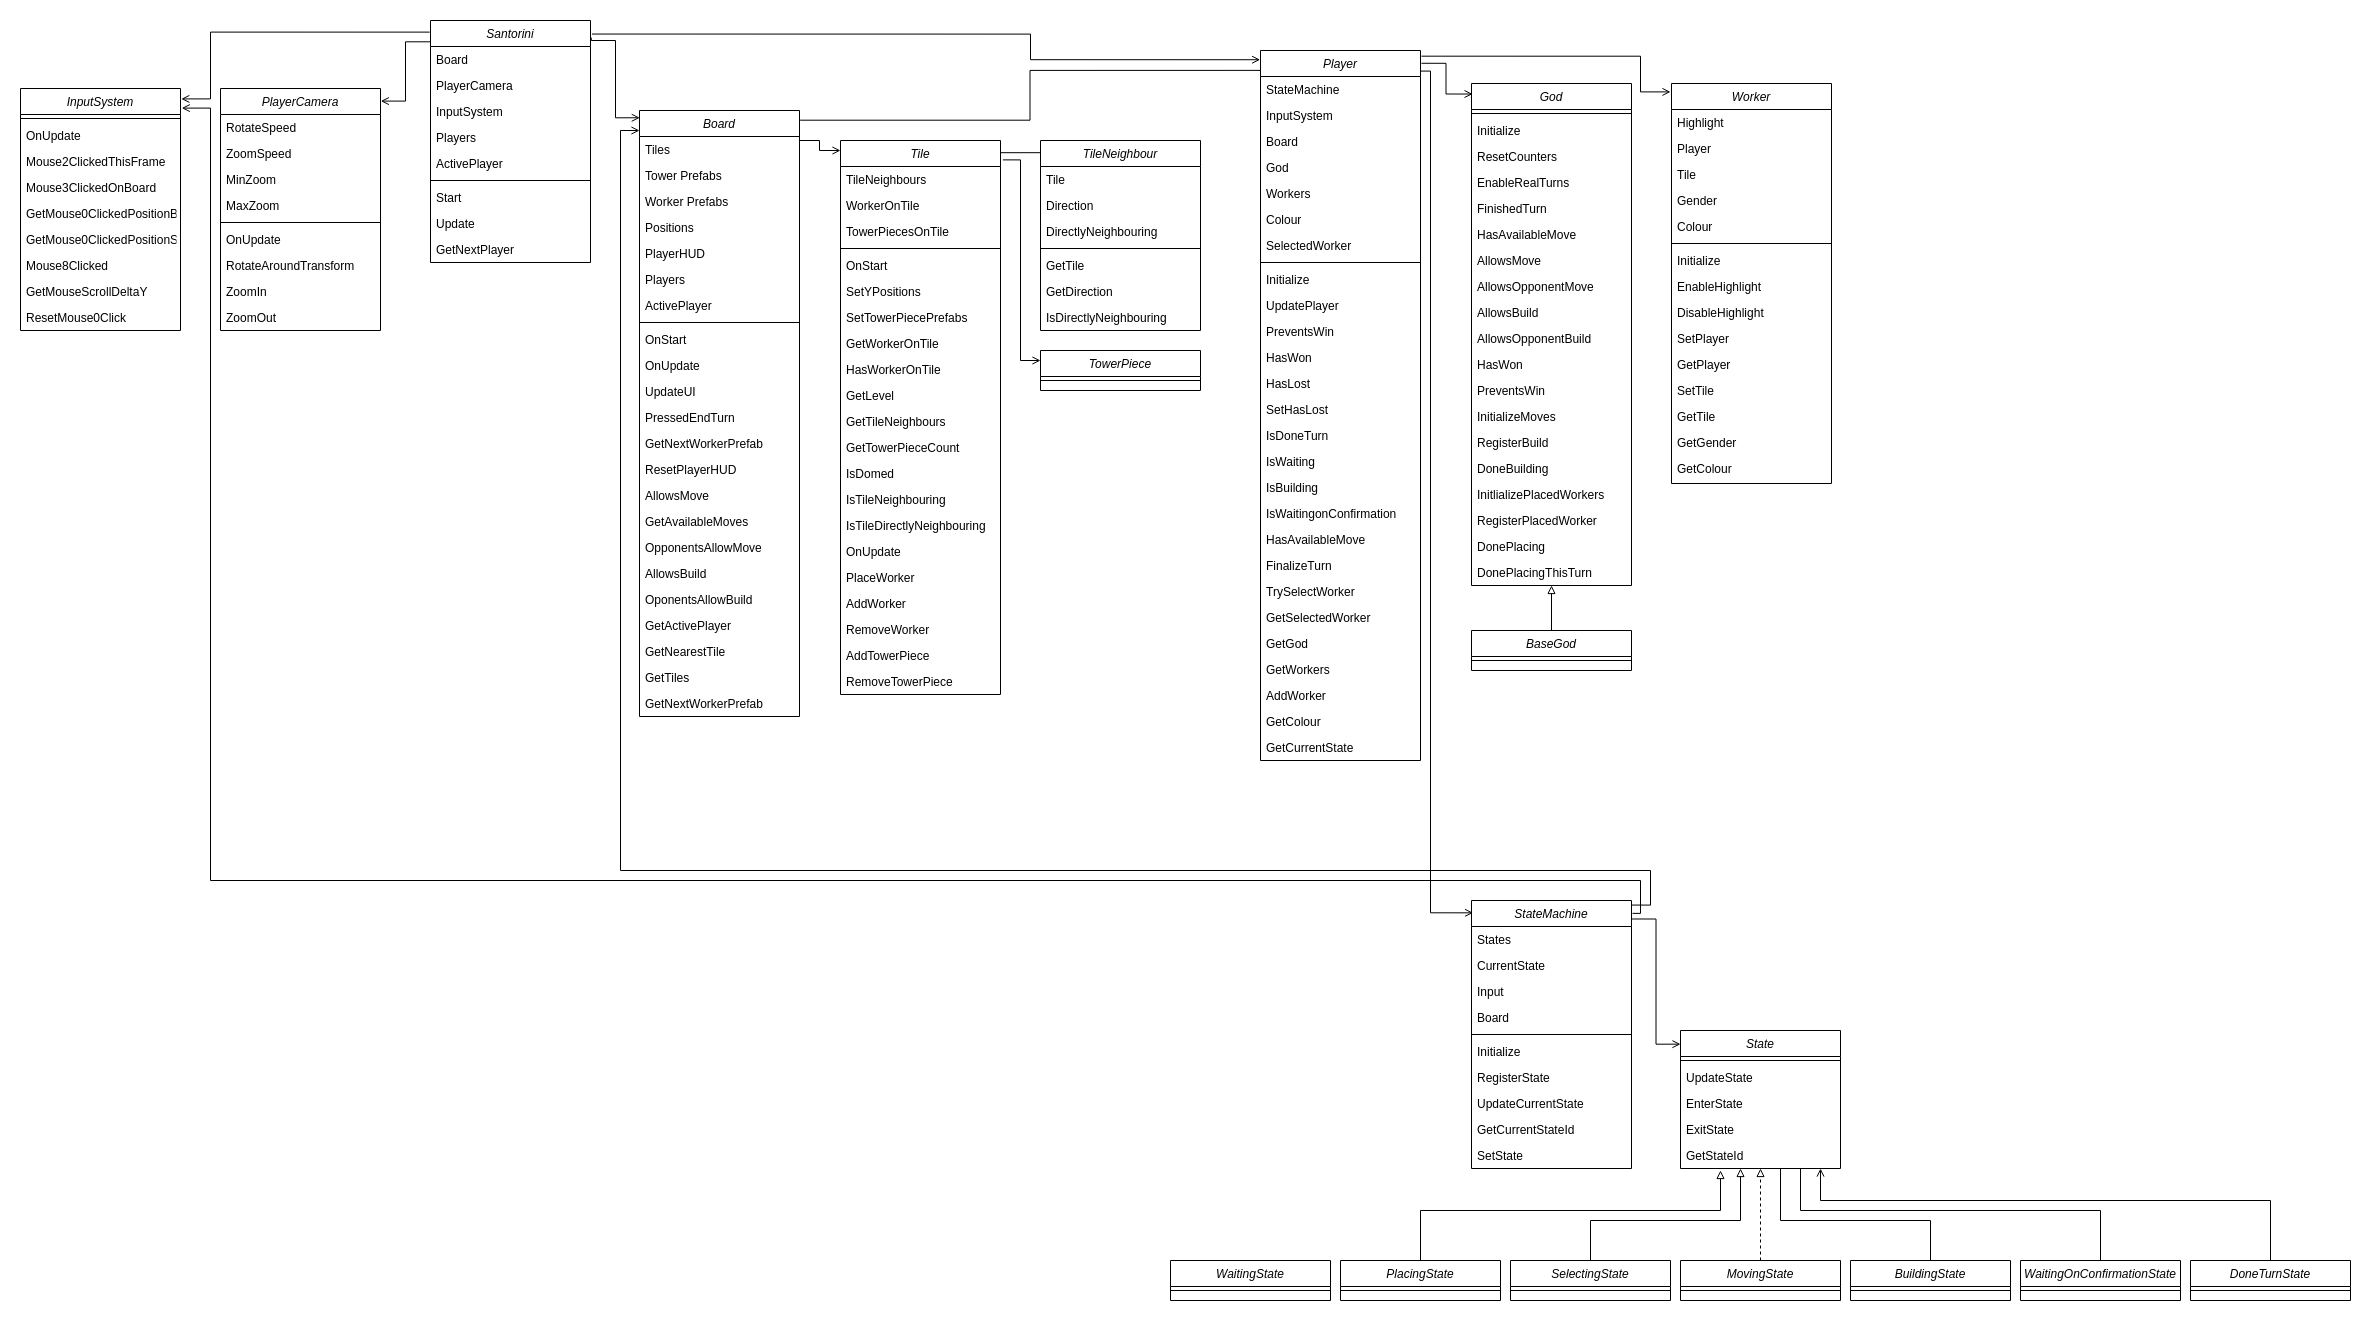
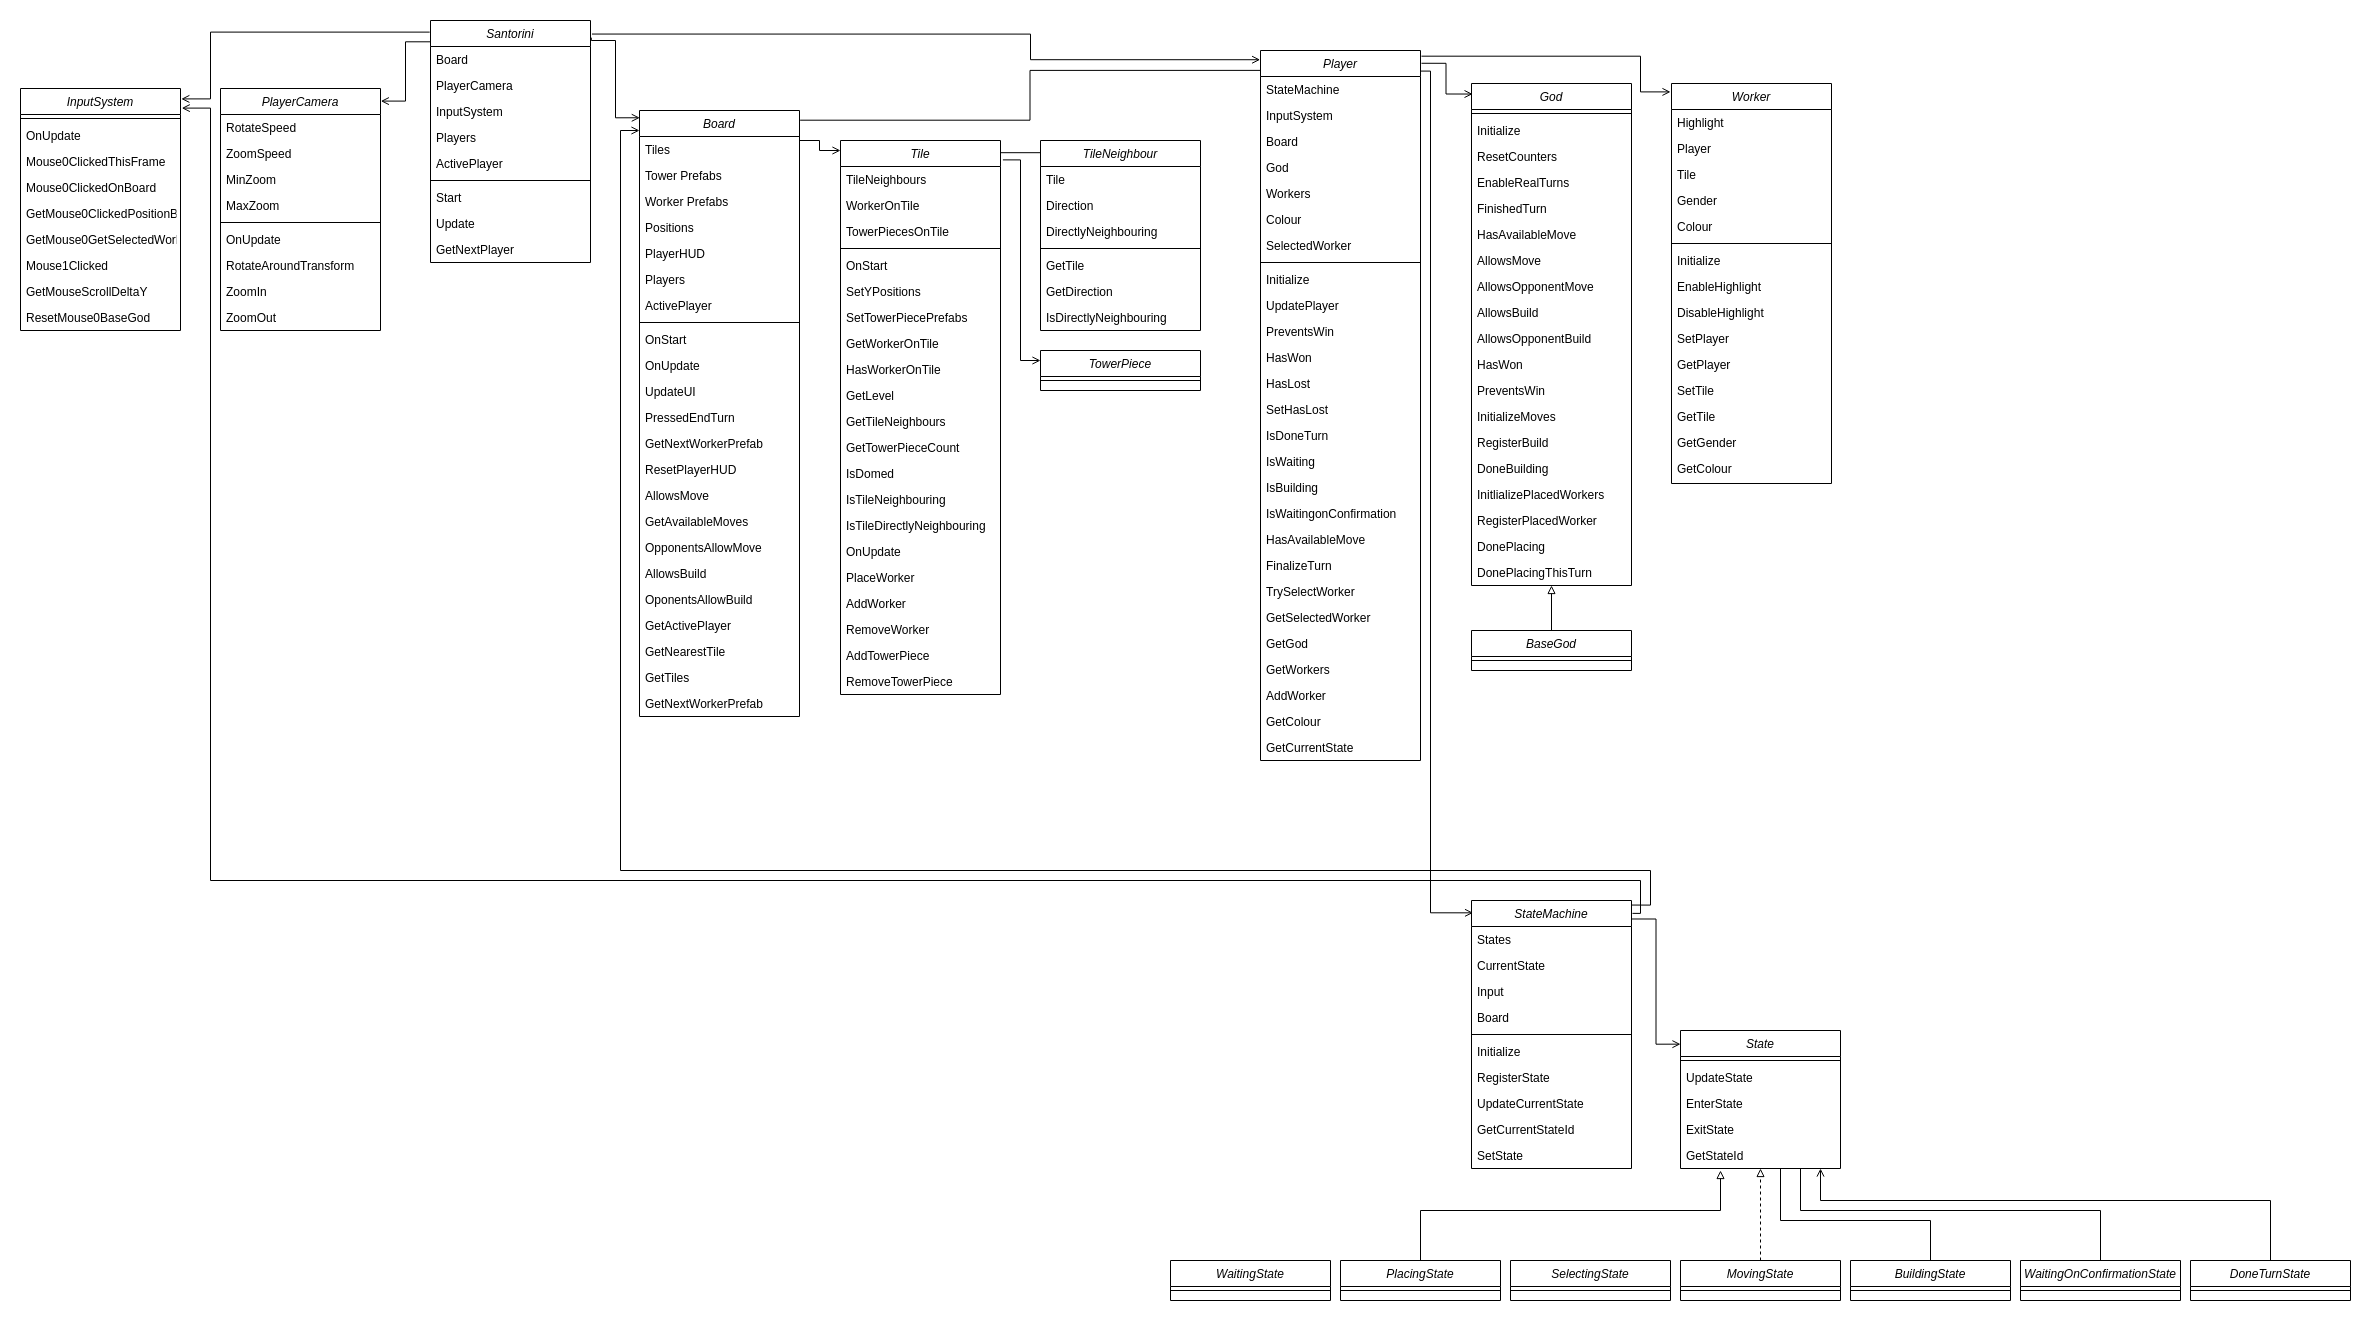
node "Mouse2ClickedThisFrame": label "Mouse2ClickedThisFrame" -> "Mouse0ClickedThisFrame"
node "Mouse3ClickedOnBoard": label "Mouse3ClickedOnBoard" -> "Mouse0ClickedOnBoard"
node "GetMouse0ClickedPositionScreen": label "GetMouse0ClickedPositionScreen" -> "GetMouse0GetSelectedWorker"
node "Mouse8Clicked": label "Mouse8Clicked" -> "Mouse1Clicked"
node "ResetMouse0Click": label "ResetMouse0Click" -> "ResetMouse0BaseGod"
edge "SelectingState" -> "State": removed
